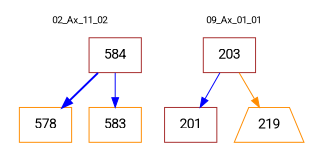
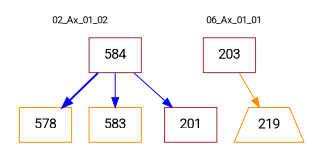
cluster "02_Ax_11_02": label "02_Ax_11_02" -> "02_Ax_01_02"
cluster "09_Ax_01_01": label "09_Ax_01_01" -> "06_Ax_01_01"
edge "203" -> "201": now "584" -> "201"
